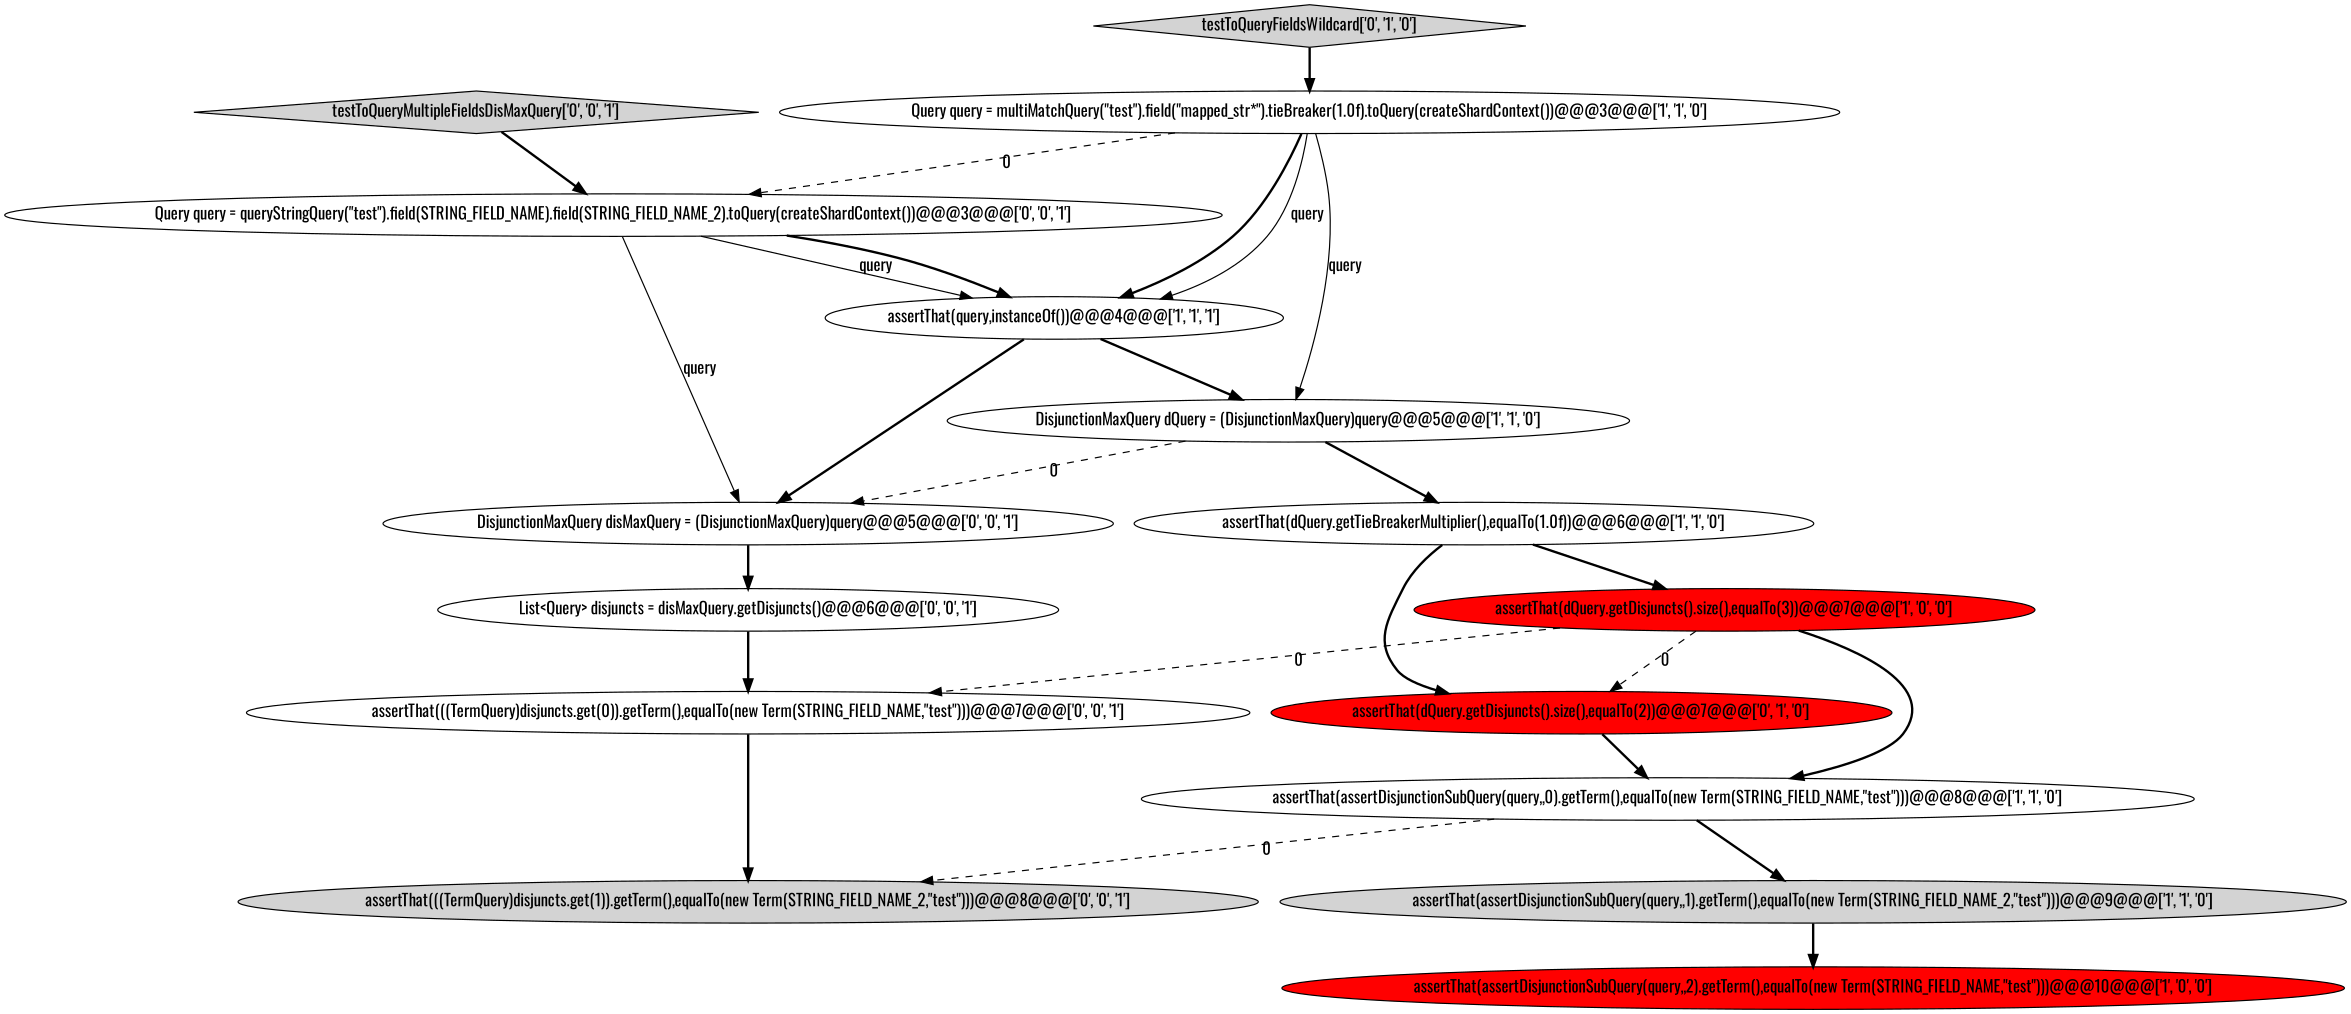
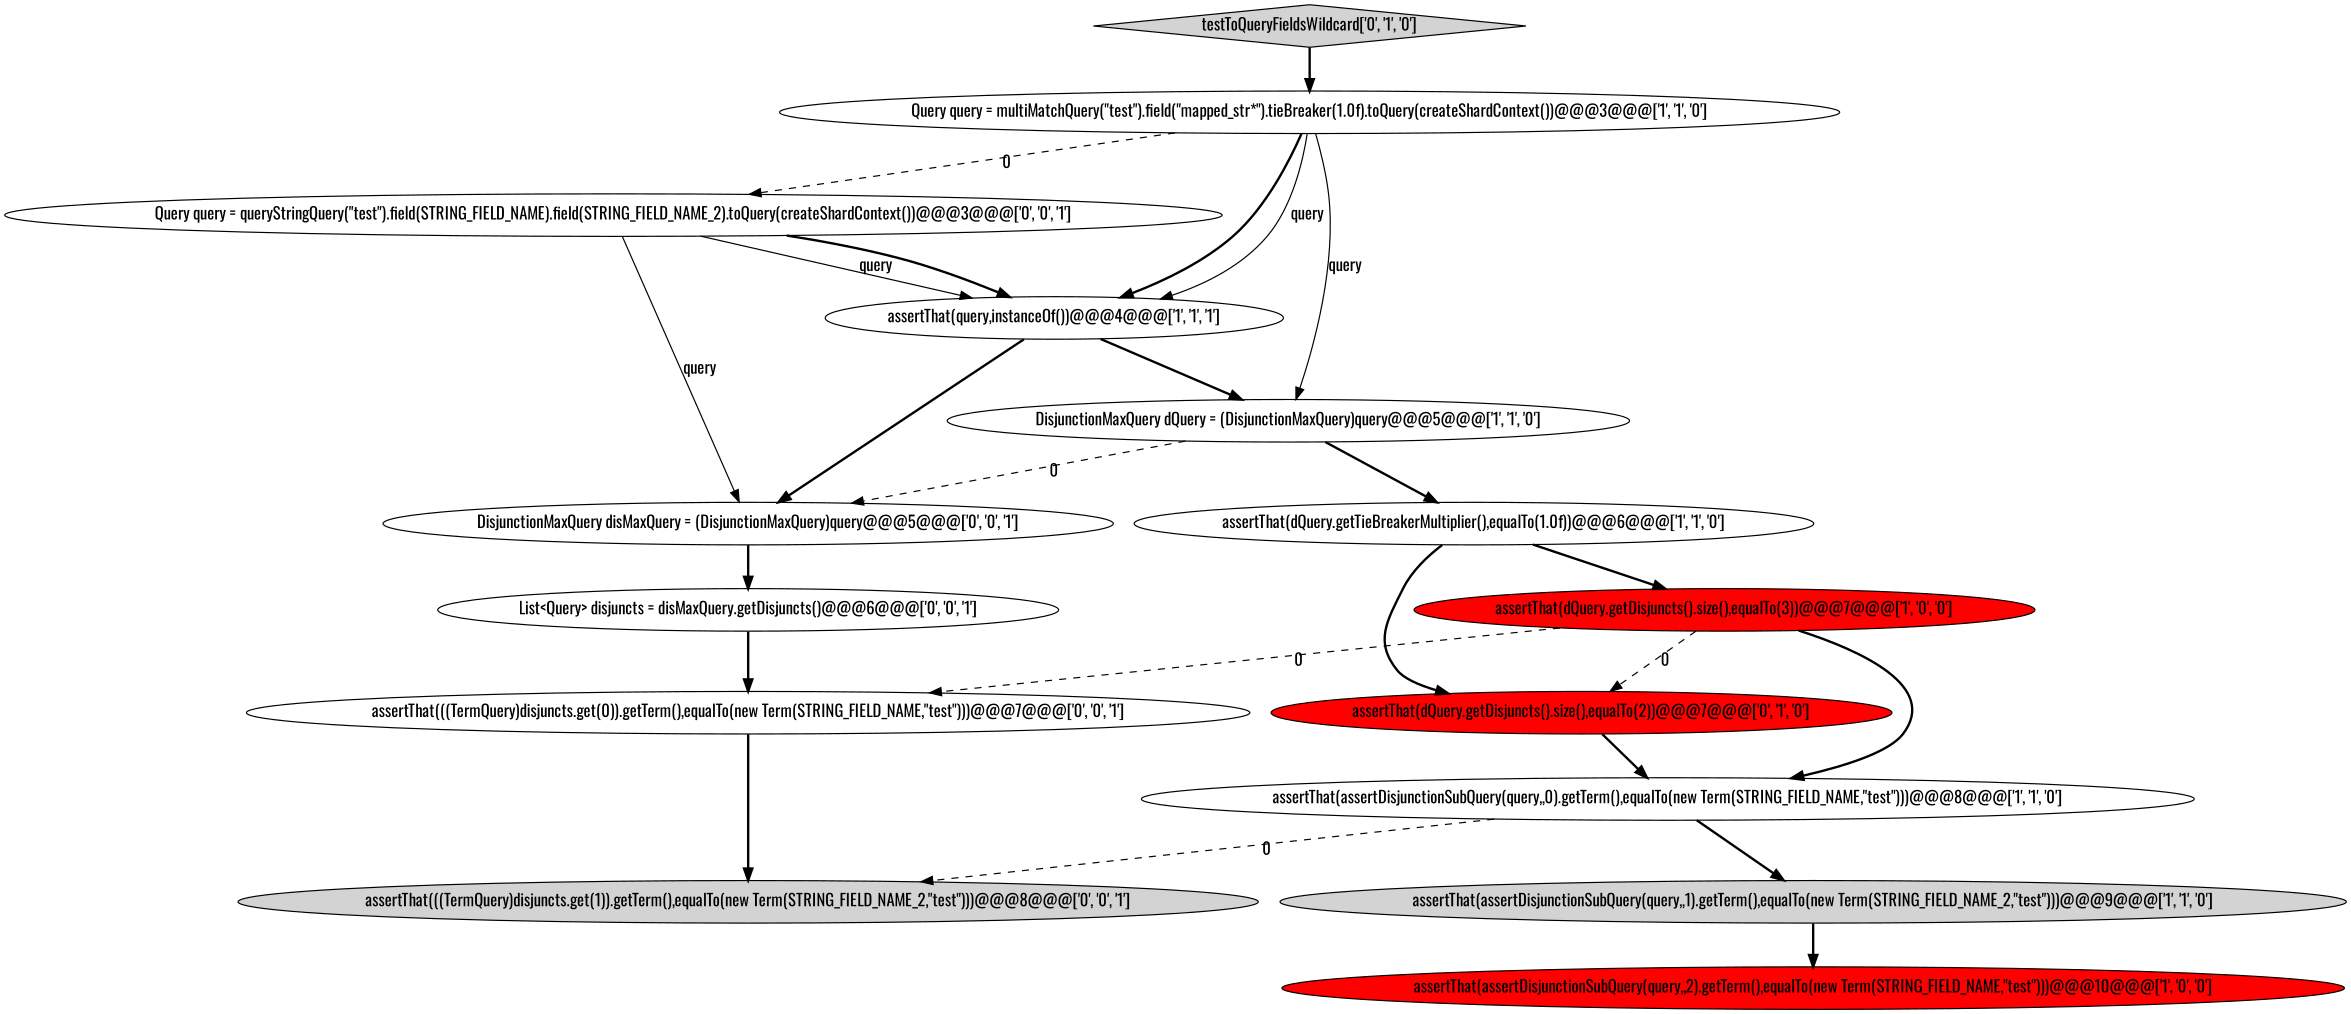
node "testToQueryMultipleFieldsDisMaxQuery['0', '0', '1']": removed
